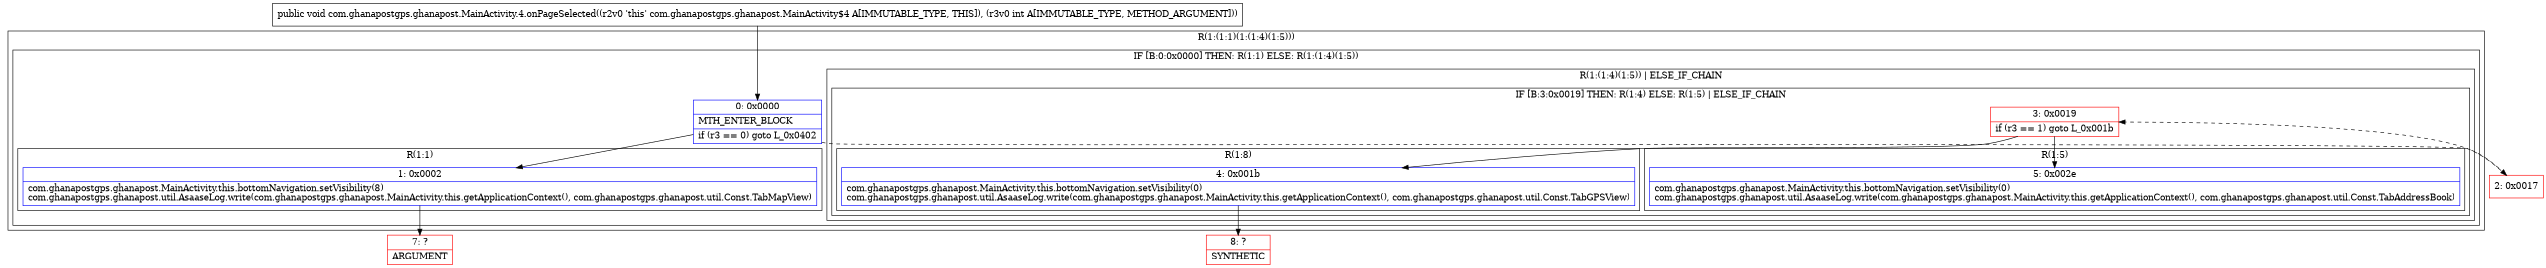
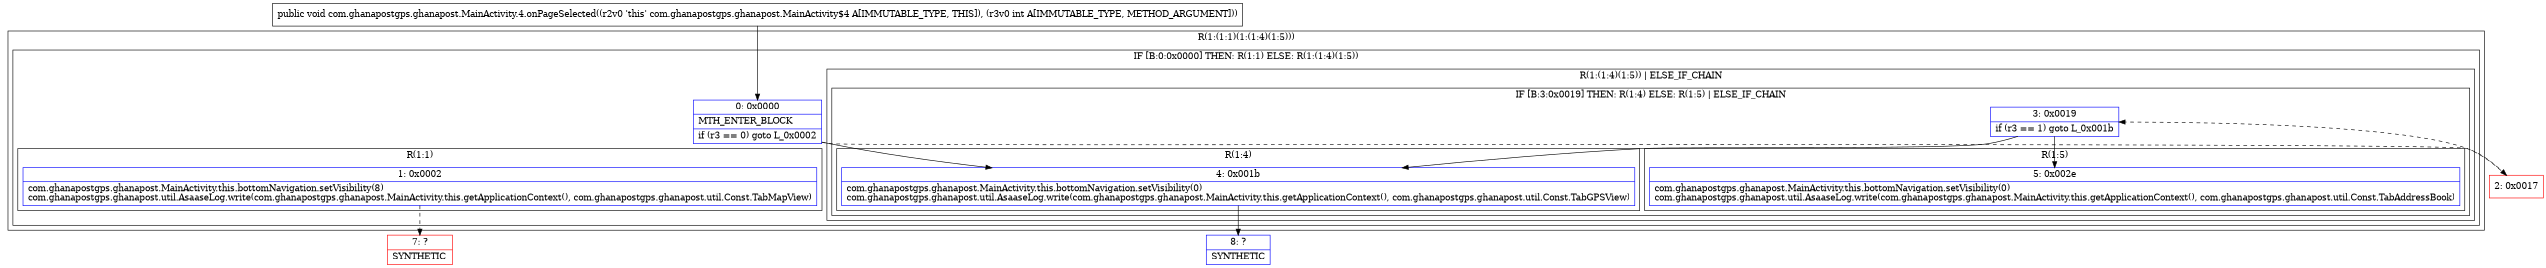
node "3: 0x0019": color red -> blue
node "0: 0x0000": text "if (r3 == 0) goto L_0x0402" -> "if (r3 == 0) goto L_0x0002"
edge "0: 0x0000" -> "1: 0x0002": now "0: 0x0000" -> "4: 0x001b"
cluster "R(1:8)": label "R(1:8)" -> "R(1:4)"
edge "1: 0x0002" -> "7: ?": style solid -> dashed
node "8: ?": color red -> blue
node "7: ?": text "ARGUMENT" -> "SYNTHETIC"
